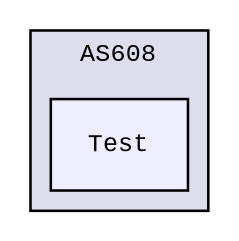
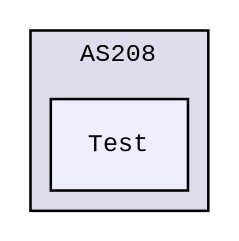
cluster "AS608": label "AS608" -> "AS208"
